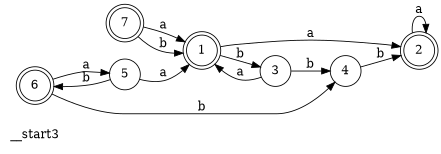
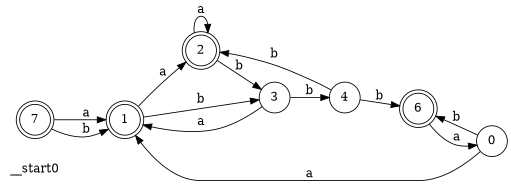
edge "2" -> "3": added, label "b"
node "5": label "5" -> "0"
edge "6" -> "4": reversed
node "__start3": label "__start3" -> "__start0"
